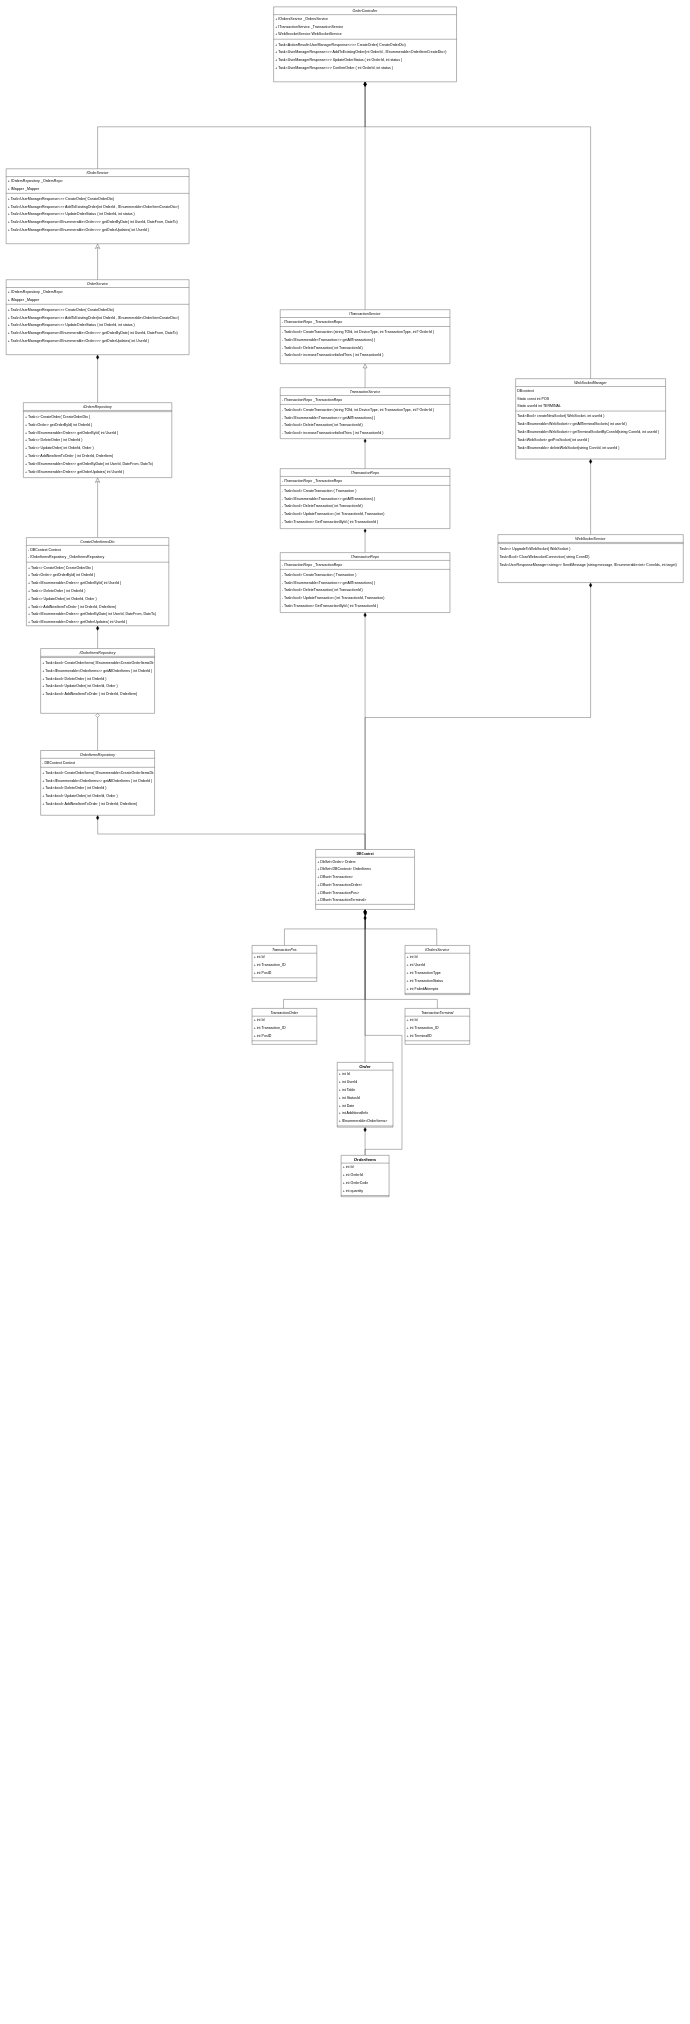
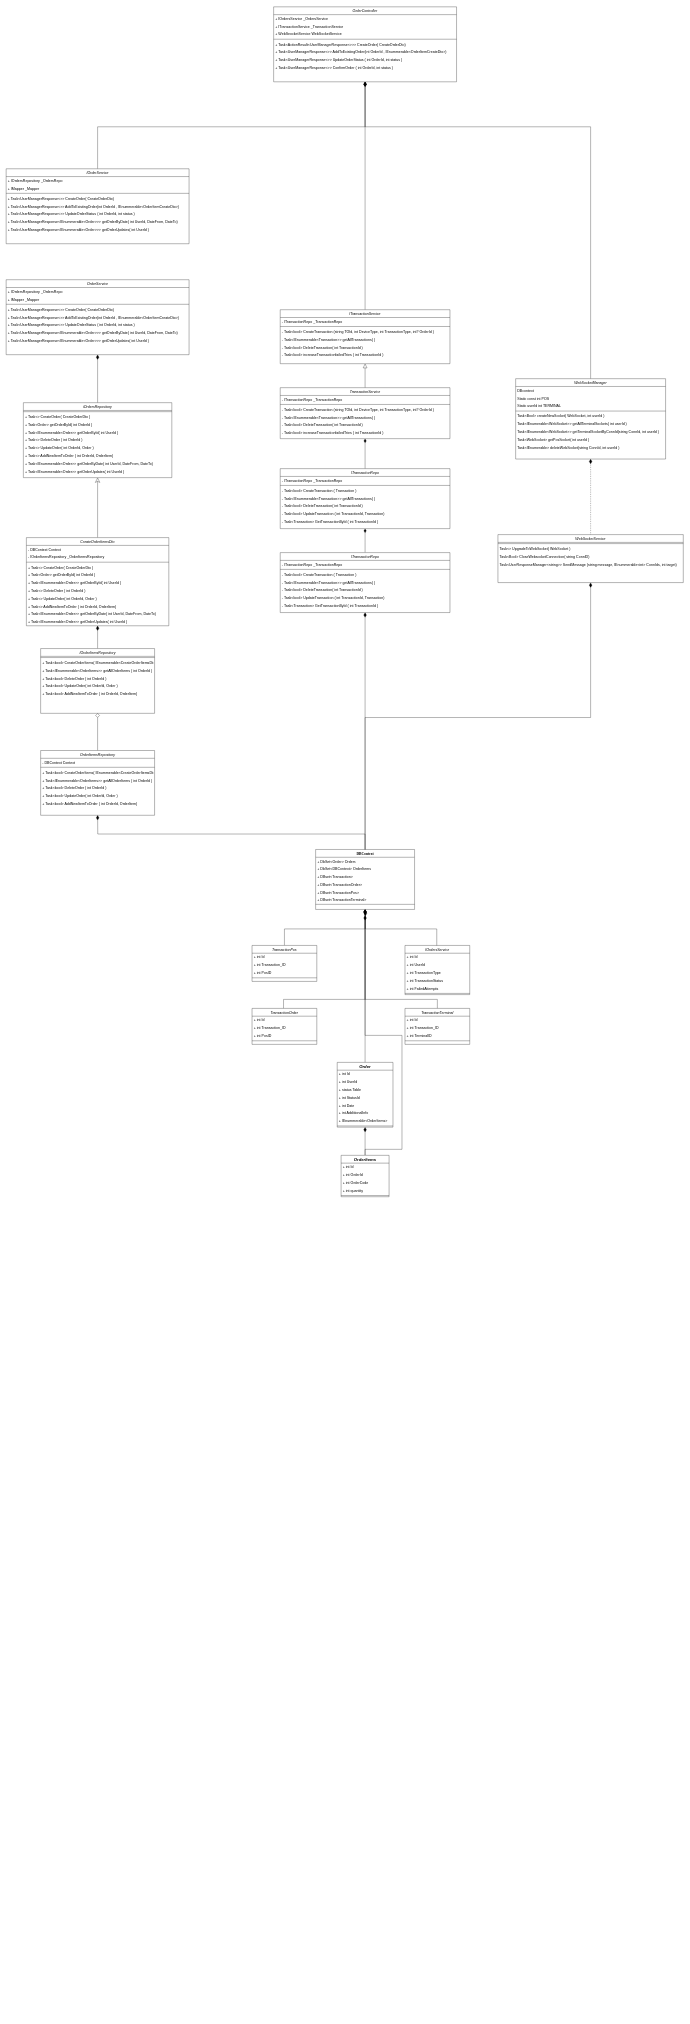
edge "OrderService" -> "IOrderService": removed
edge "WebSocketService" -> "WebSocketManager": style solid -> dashed
node "+ int Table": label "+ int Table" -> "+ status Table"
